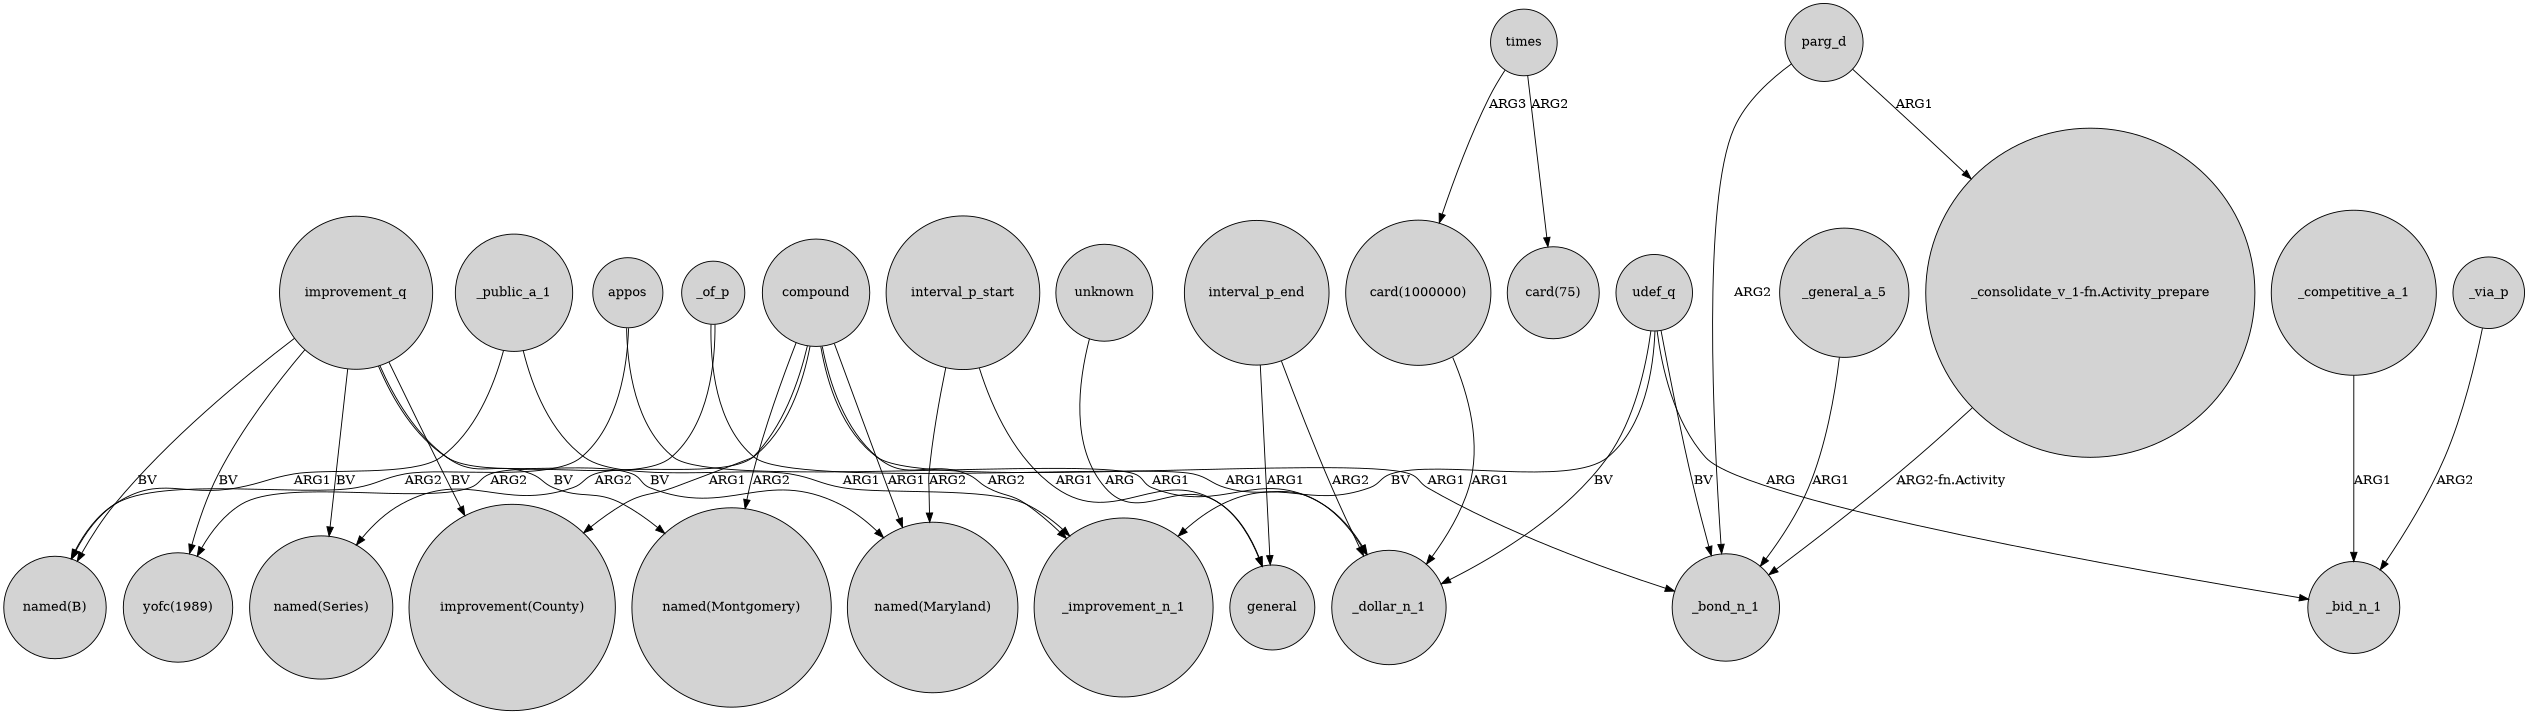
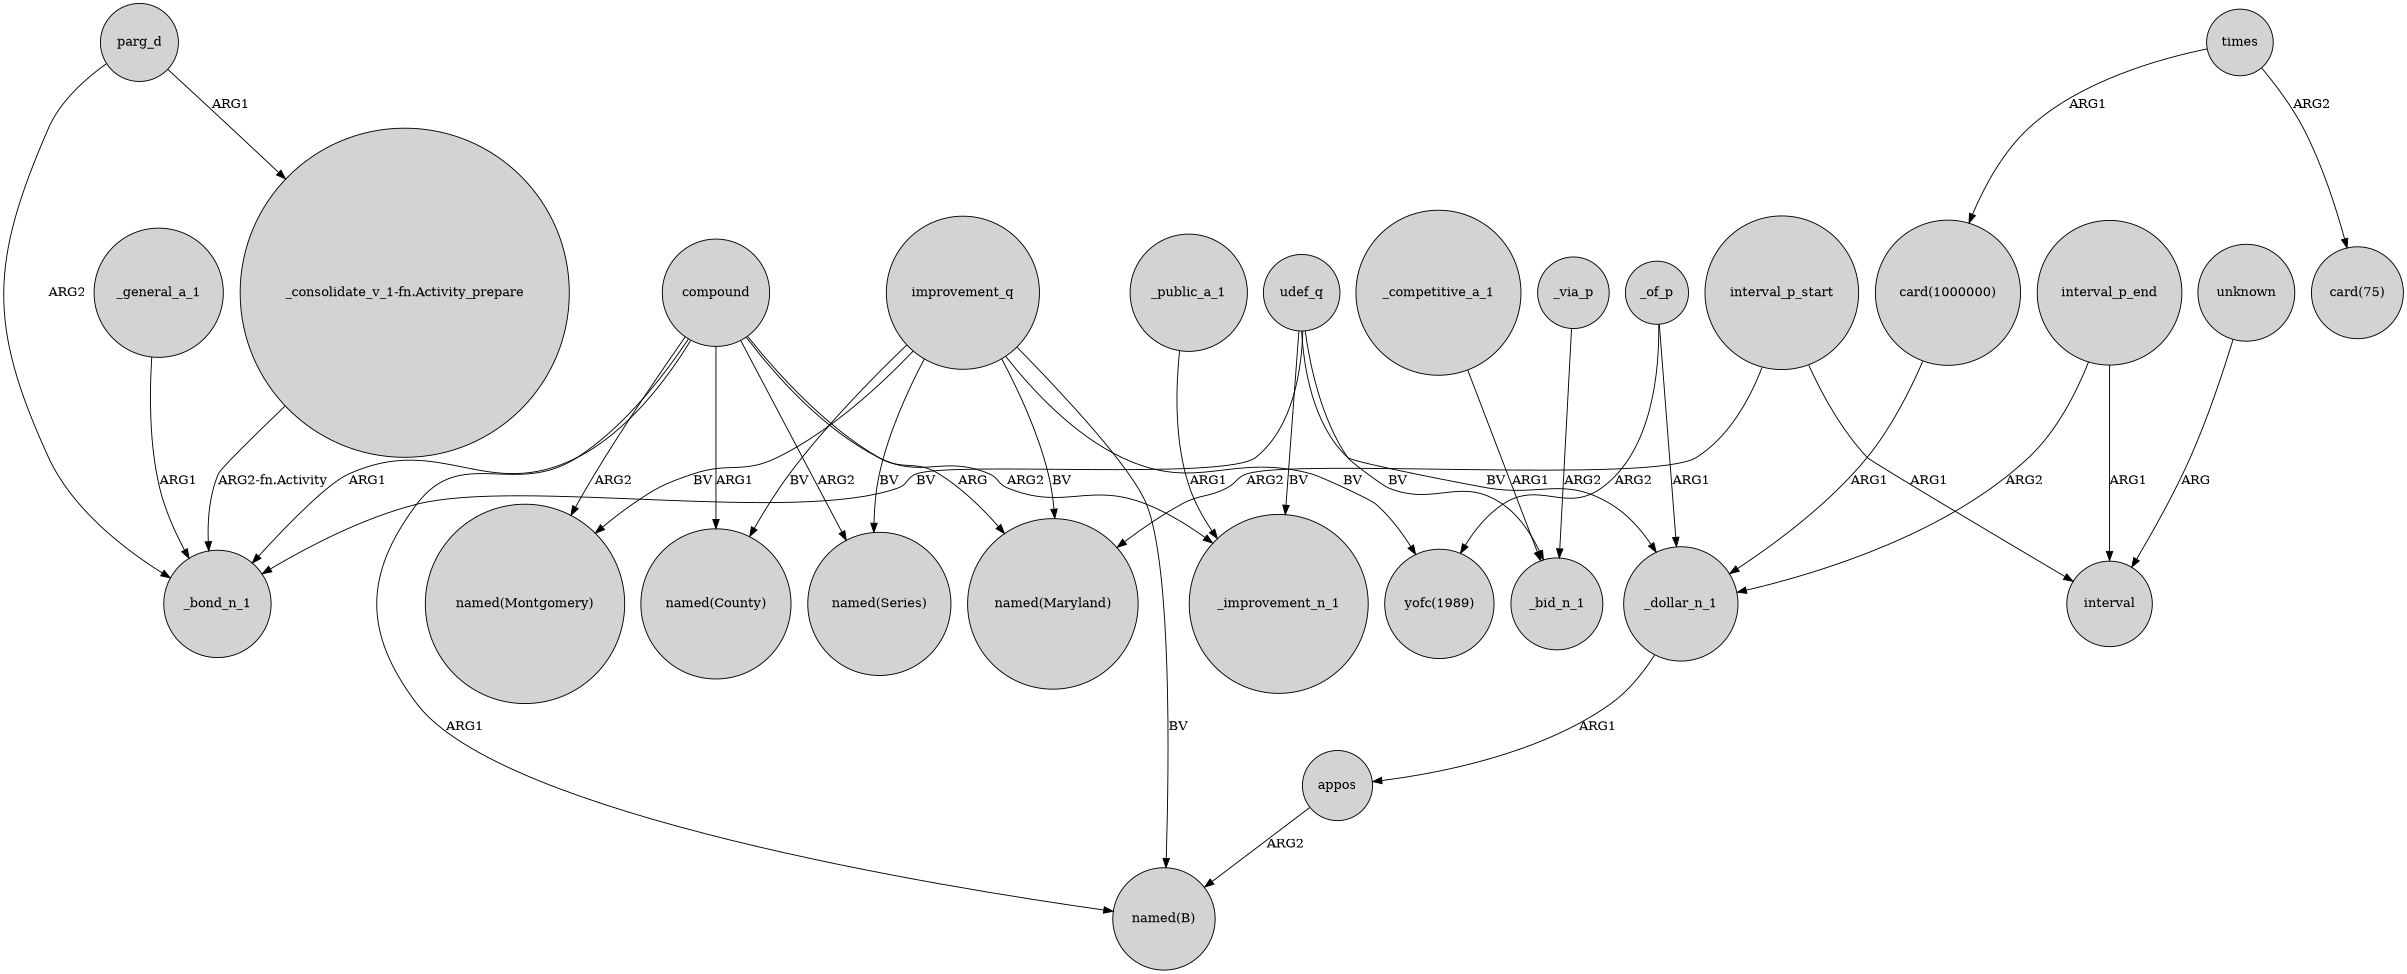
edge "times" -> "card(1000000)": label "ARG3" -> "ARG1"
node "_general_a_5": label "_general_a_5" -> "_general_a_1"
edge "_public_a_1" -> "named(B)": now "compound" -> "named(B)"
edge "compound" -> "named(Maryland)": label "ARG1" -> "ARG"
edge "udef_q" -> "_bid_n_1": label "ARG" -> "BV"
edge "appos" -> "_dollar_n_1": reversed
node "improvement(County)": label "improvement(County)" -> "named(County)"
node "general": label "general" -> "interval"
